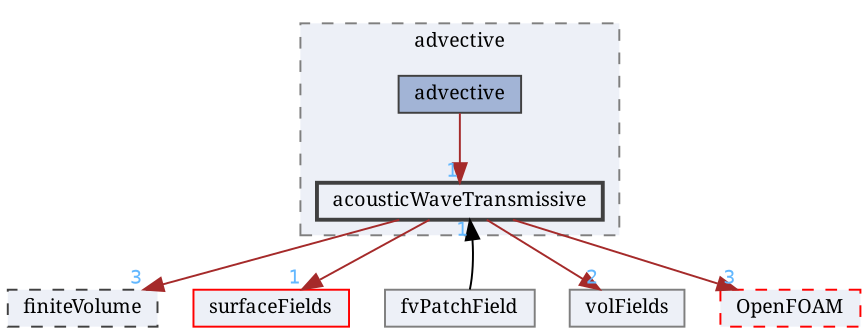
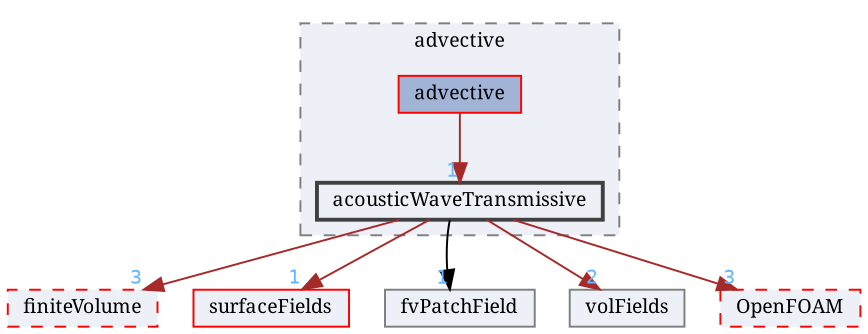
node "advective": color grey25 -> red
edge "fvPatchField" -> "acousticWaveTransmissive": reversed
node "finiteVolume": color grey25 -> red
